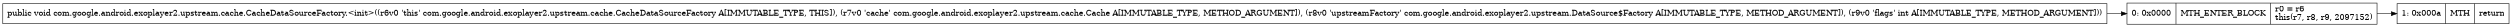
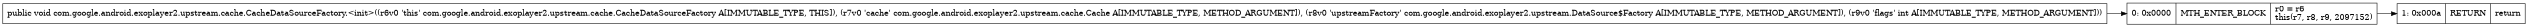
node "1: 0x000a": text "MTH" -> "RETURN"
